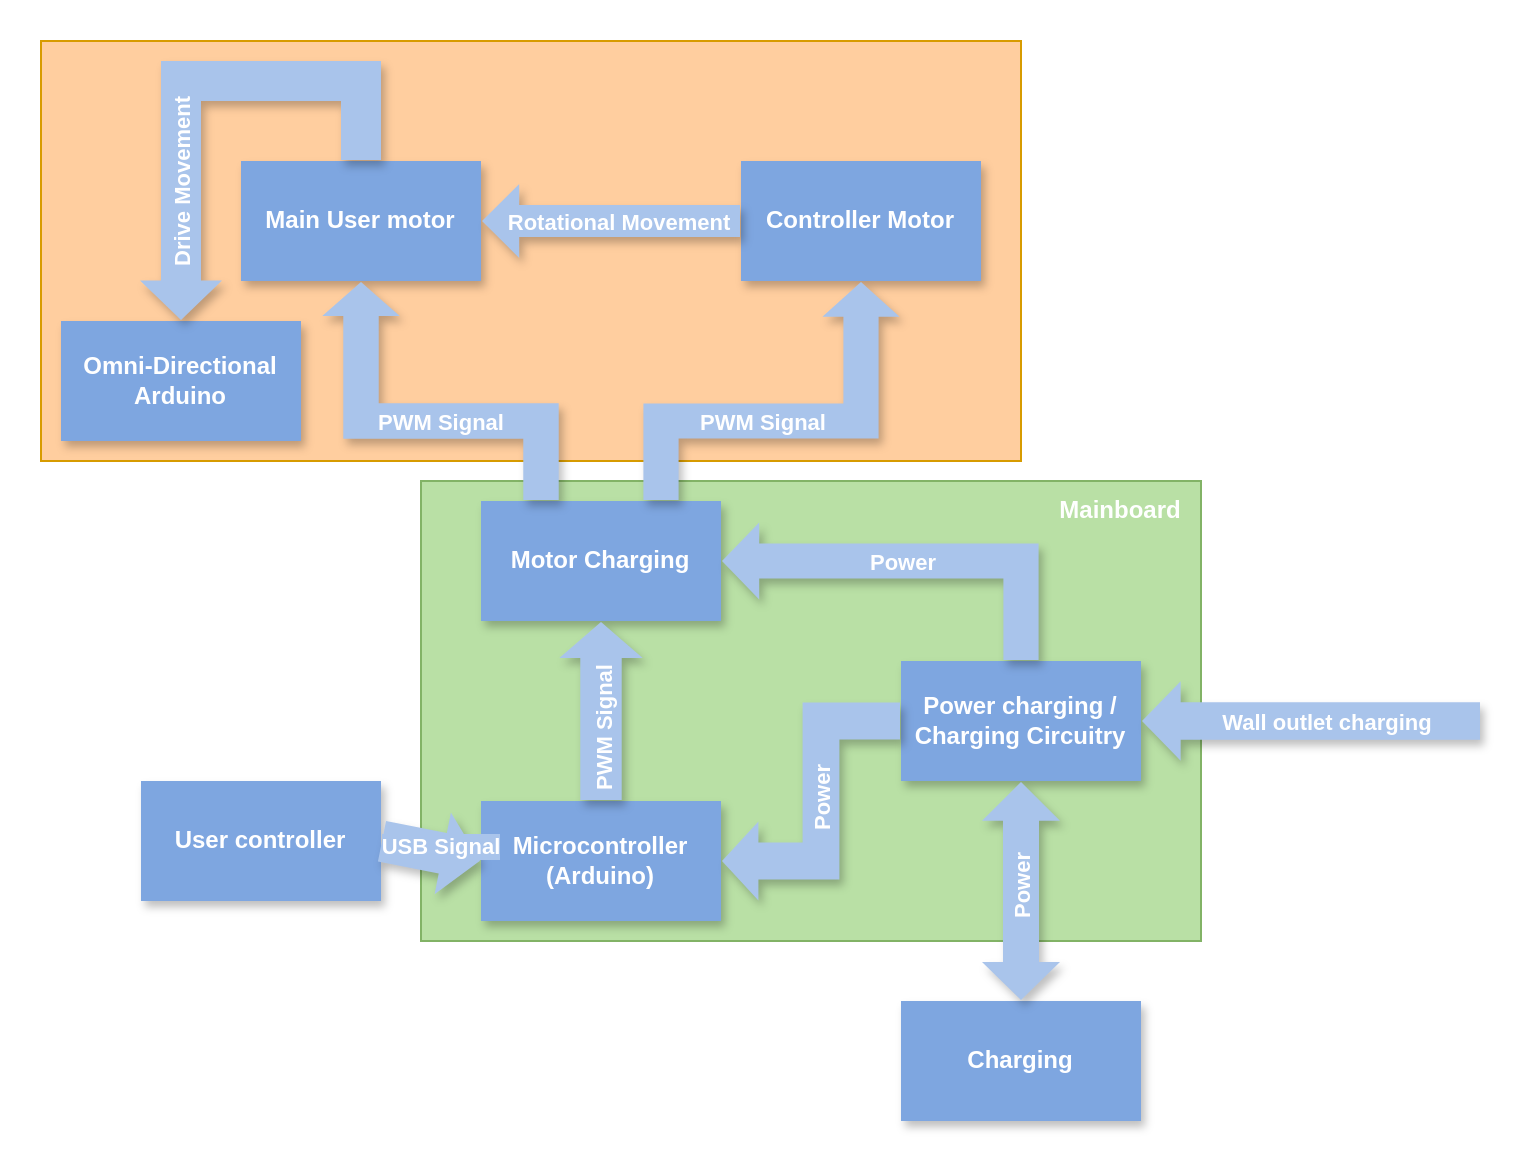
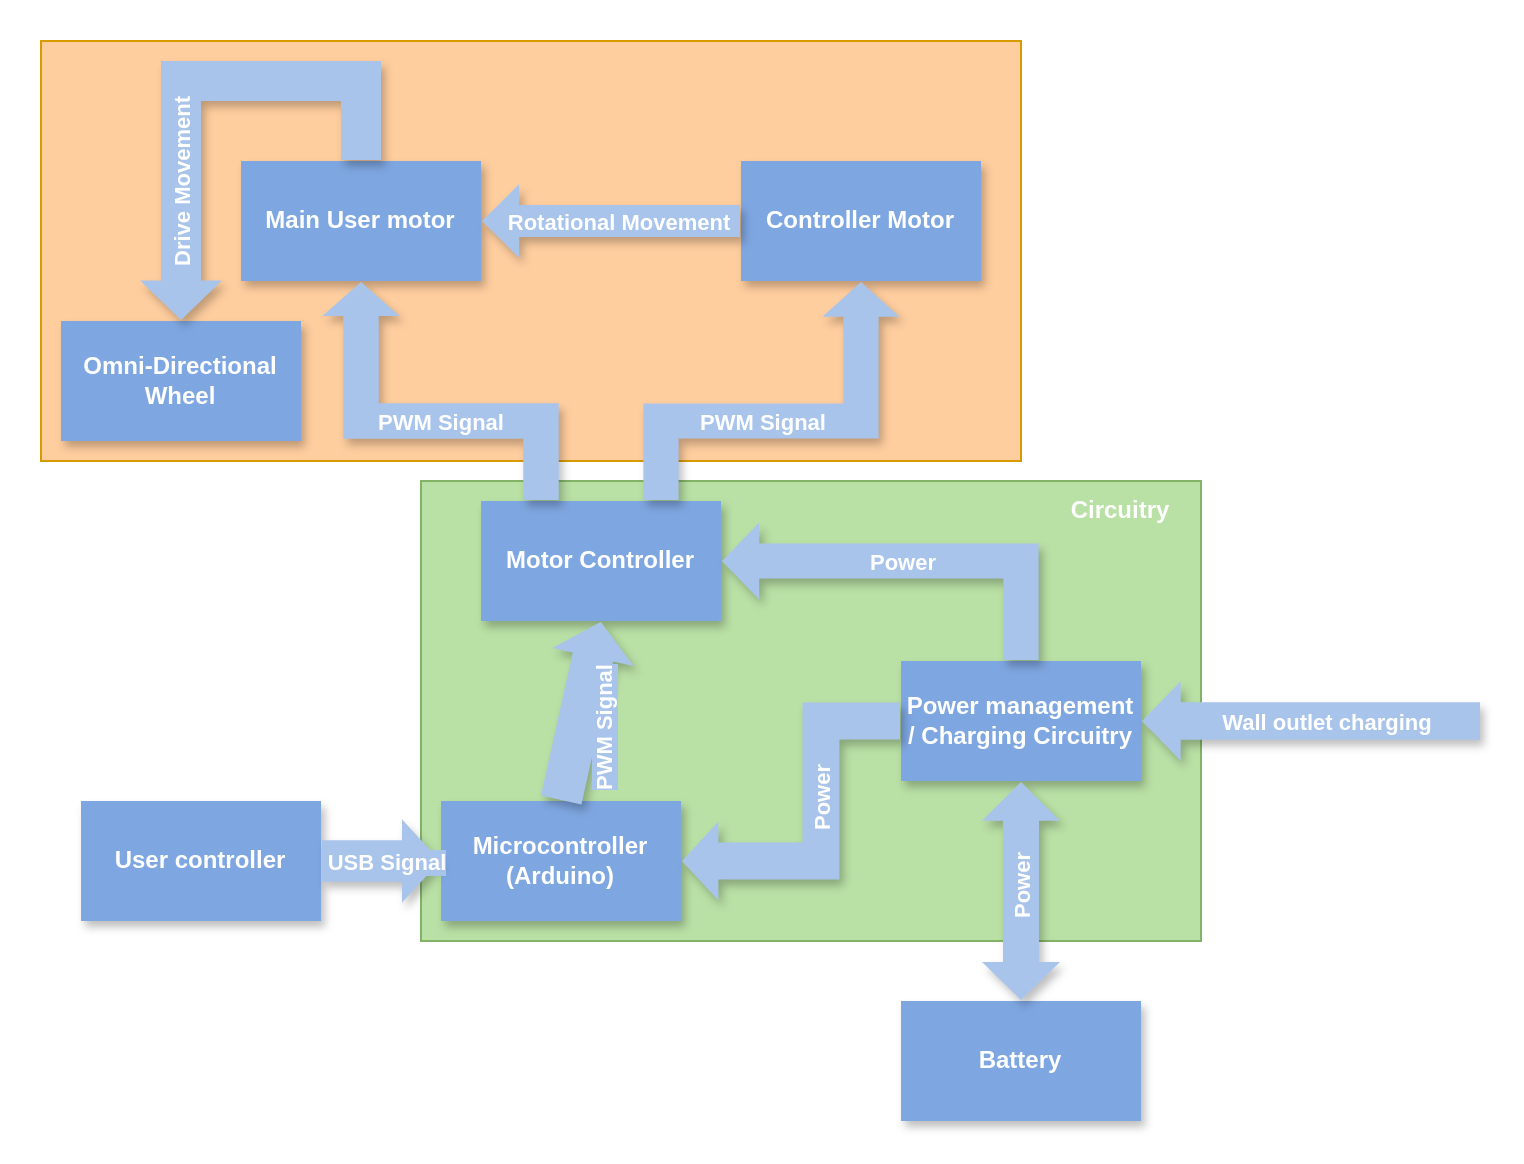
node "Omni-Directional Arduino": label "Omni-Directional Arduino" -> "Omni-Directional Wheel"
node "Mainboard": label "Mainboard" -> "Circuitry"
node "Motor Charging": label "Motor Charging" -> "Motor Controller"
node "Power charging / Charging Circuitry": label "Power charging / Charging Circuitry" -> "Power management / Charging Circuitry"
node "User controller": moved (261, 841) -> (201, 861)
node "Microcontroller (Arduino)": moved (601, 861) -> (561, 861)
node "Charging": label "Charging" -> "Battery"
